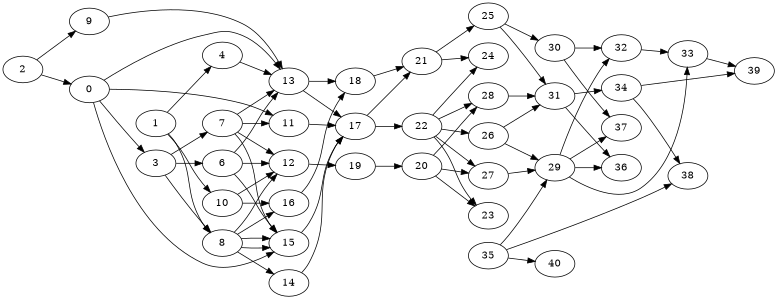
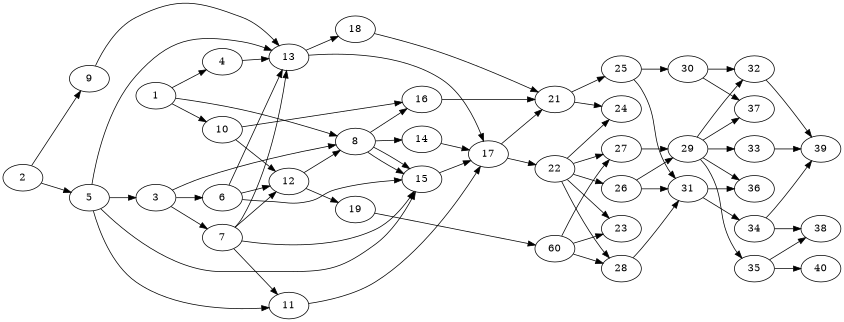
edge "32" -> "33": now "32" -> "39"
node "0": label "0" -> "5"
edge "16" -> "18": now "16" -> "21"
node "20": label "20" -> "60"
edge "8" -> "12": reversed
edge "35" -> "29": reversed
